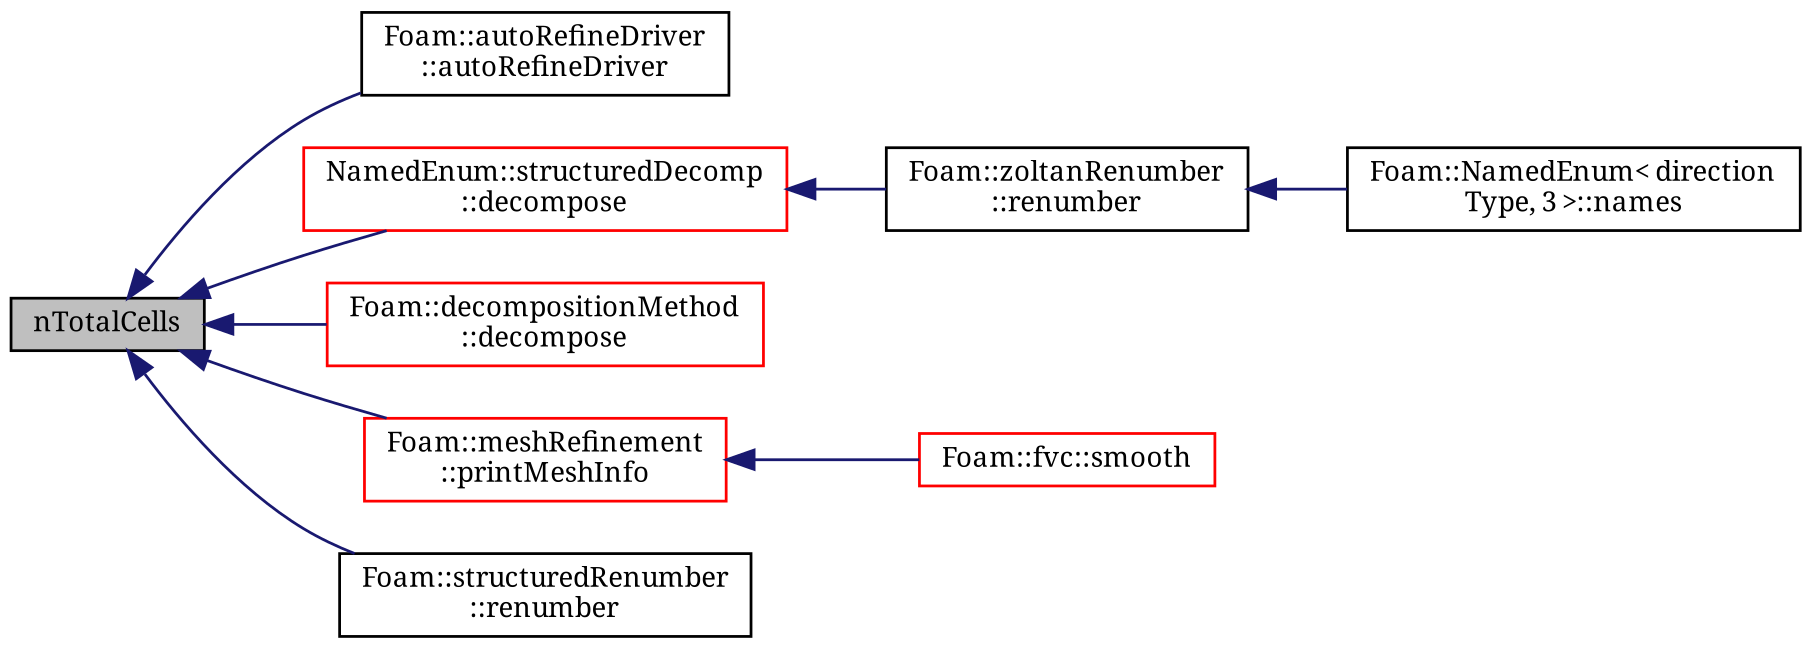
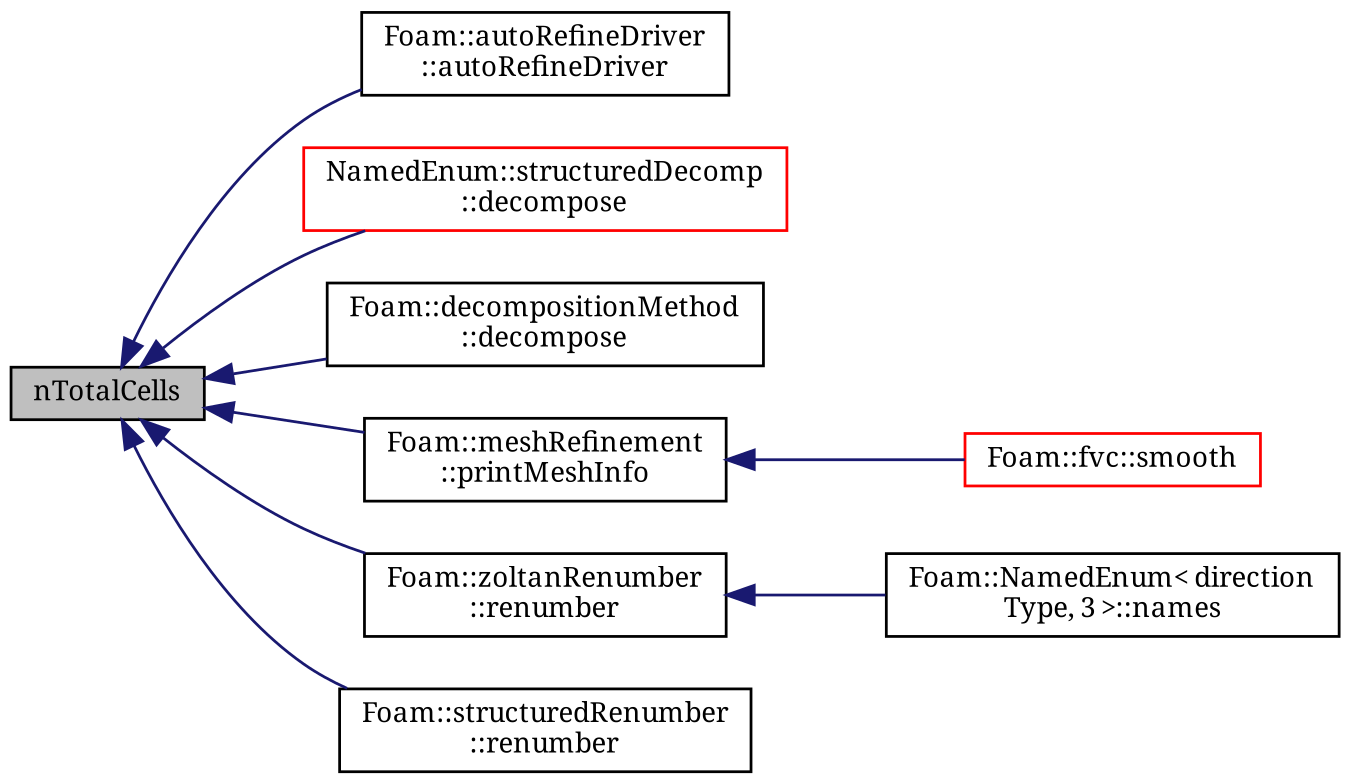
edge "Foam::zoltanRenumber ::renumber" -> "NamedEnum::structuredDecomp ::decompose": now "Foam::zoltanRenumber ::renumber" -> "nTotalCells"
node "Foam::decompositionMethod ::decompose": color red -> black
node "Foam::meshRefinement ::printMeshInfo": color red -> black
